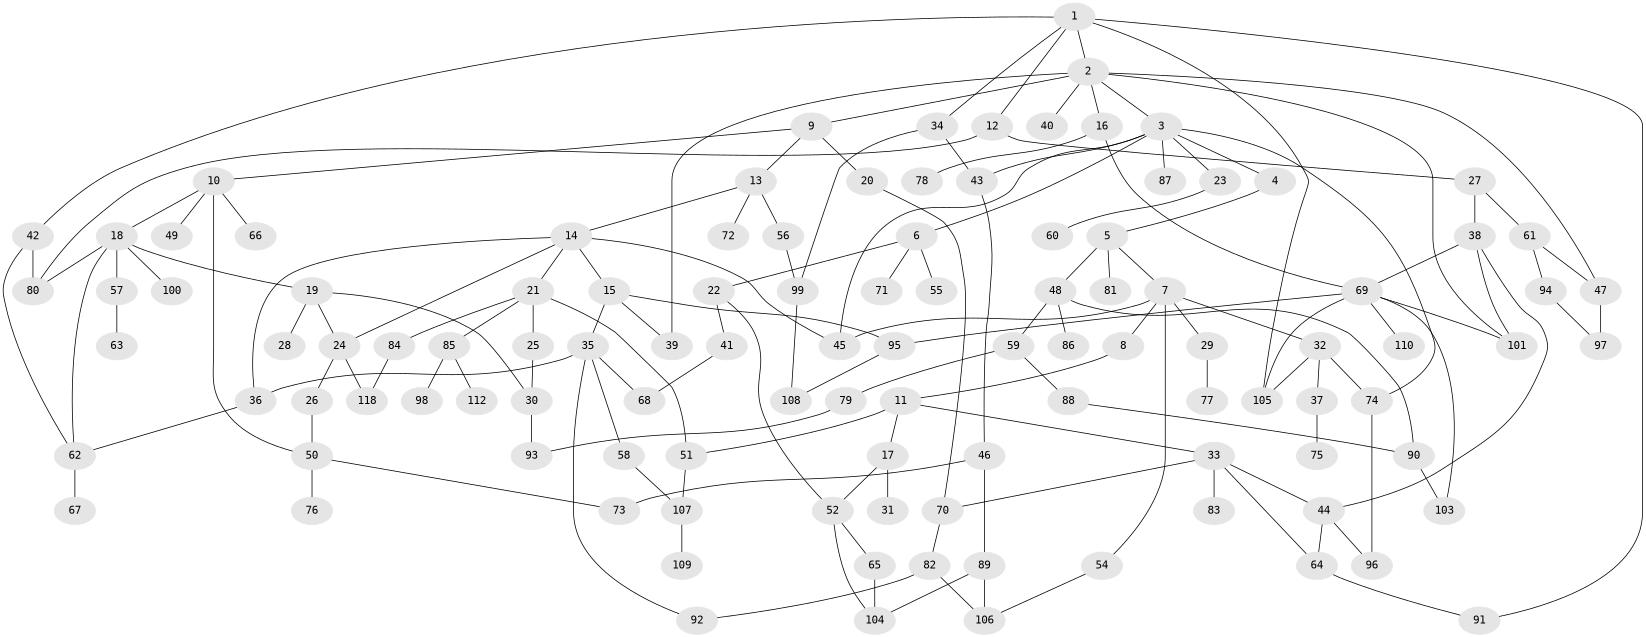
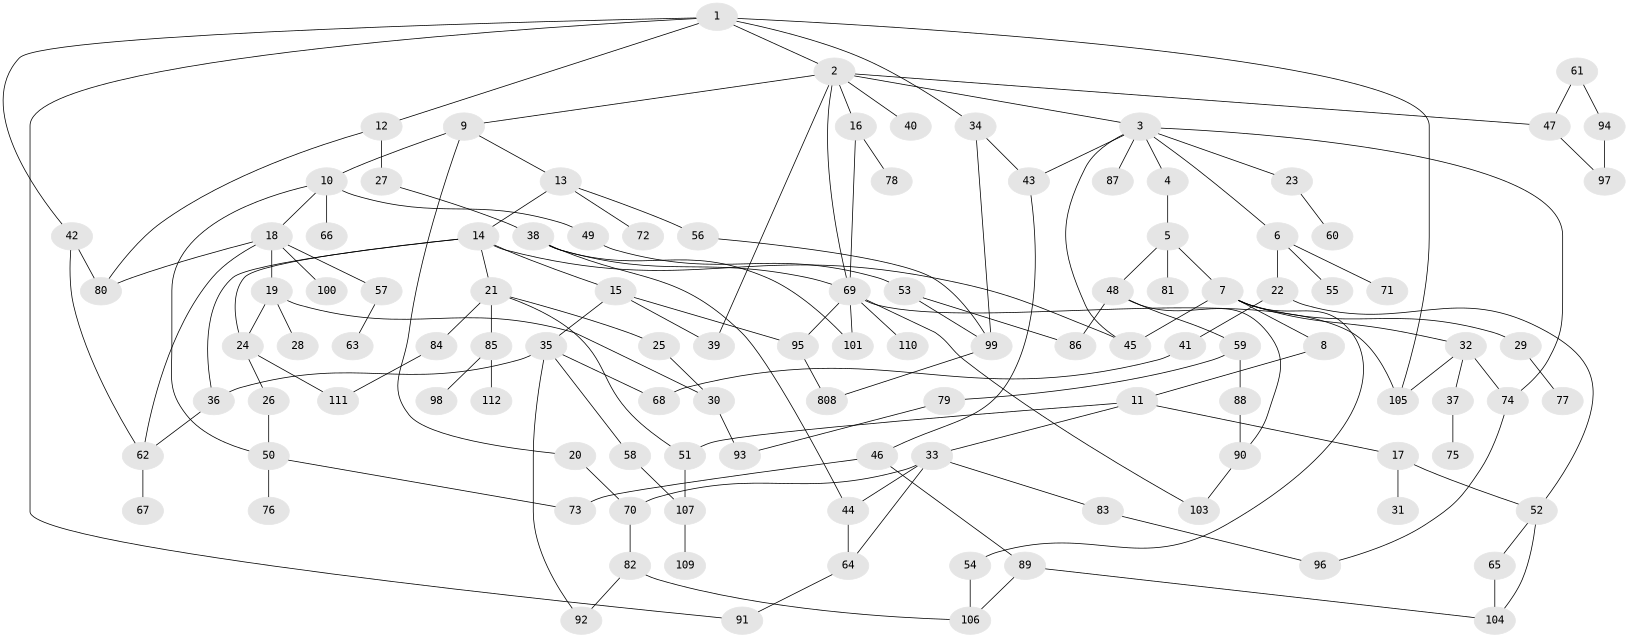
edge "2" -- "101": now "2" -- "69"
edge "27" -- "61": removed
node "53": added
node "118": label "118" -> "111"
node "108": label "108" -> "808"
edge "44" -- "96": now "83" -- "96"
